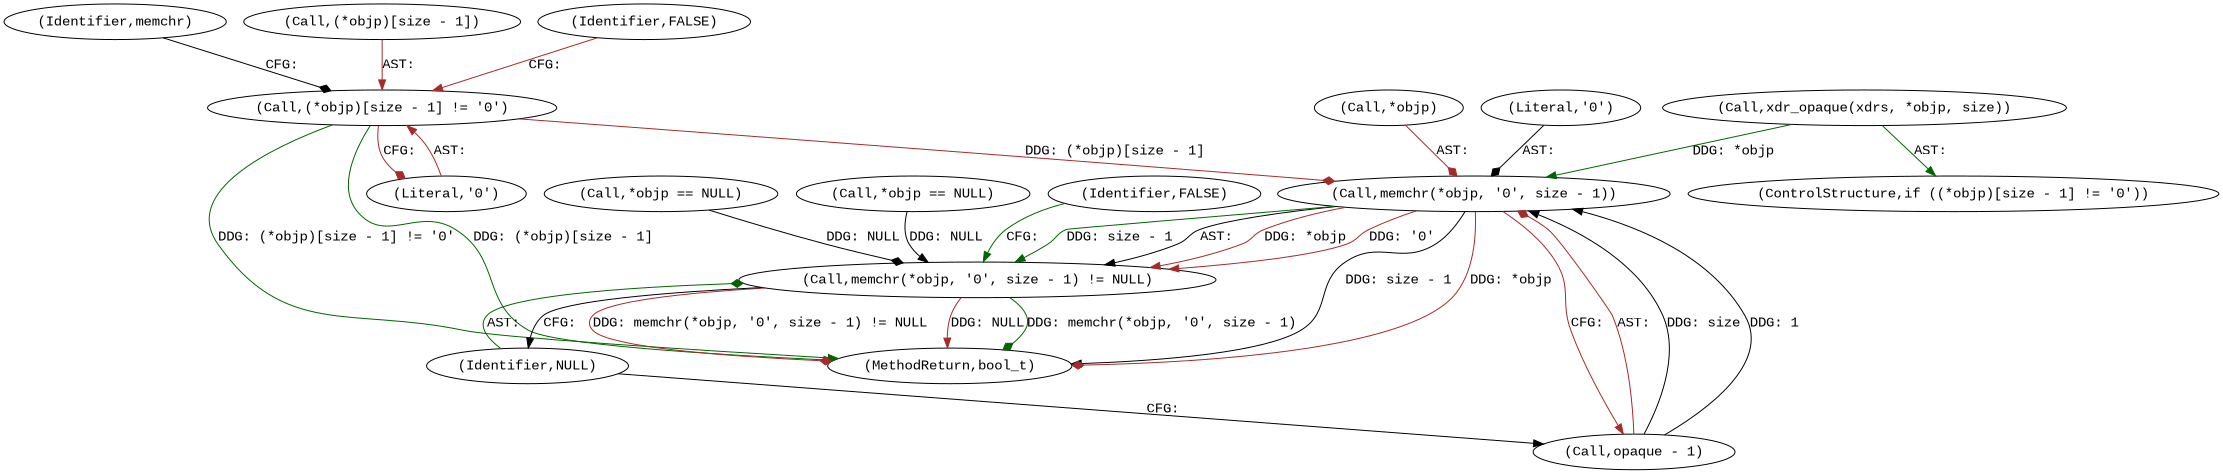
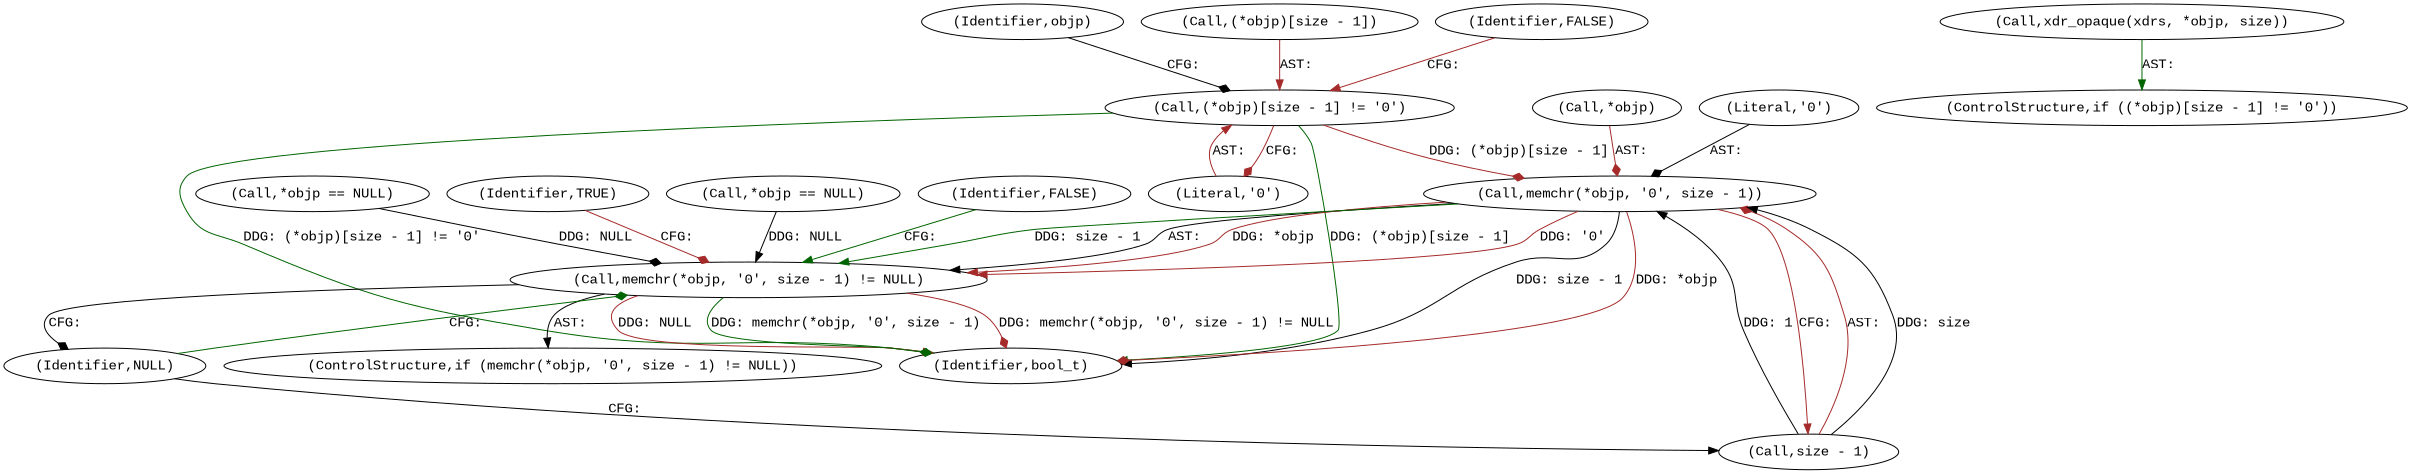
node "(Identifier,memchr)": label "(Identifier,memchr)" -> "(Identifier,objp)"
edge "(Call,xdr_opaque(xdrs, *objp, size))" -> "(Call,memchr(*objp, '0', size - 1))": removed, label "DDG: *objp"
node "(Identifier,TRUE)": added
edge "(Call,memchr(*objp, '0', size - 1) != NULL)" -> "(Identifier,NULL)": arrowhead normal -> diamond
edge "(Identifier,NULL)" -> "(Call,memchr(*objp, '0', size - 1) != NULL)": label "AST: " -> "CFG: "
node "(ControlStructure,if (memchr(*objp, '0', size - 1) != NULL))": added
node "(MethodReturn,bool_t)": label "(MethodReturn,bool_t)" -> "(Identifier,bool_t)"
node "(Call,opaque - 1)": label "(Call,opaque - 1)" -> "(Call,size - 1)"
